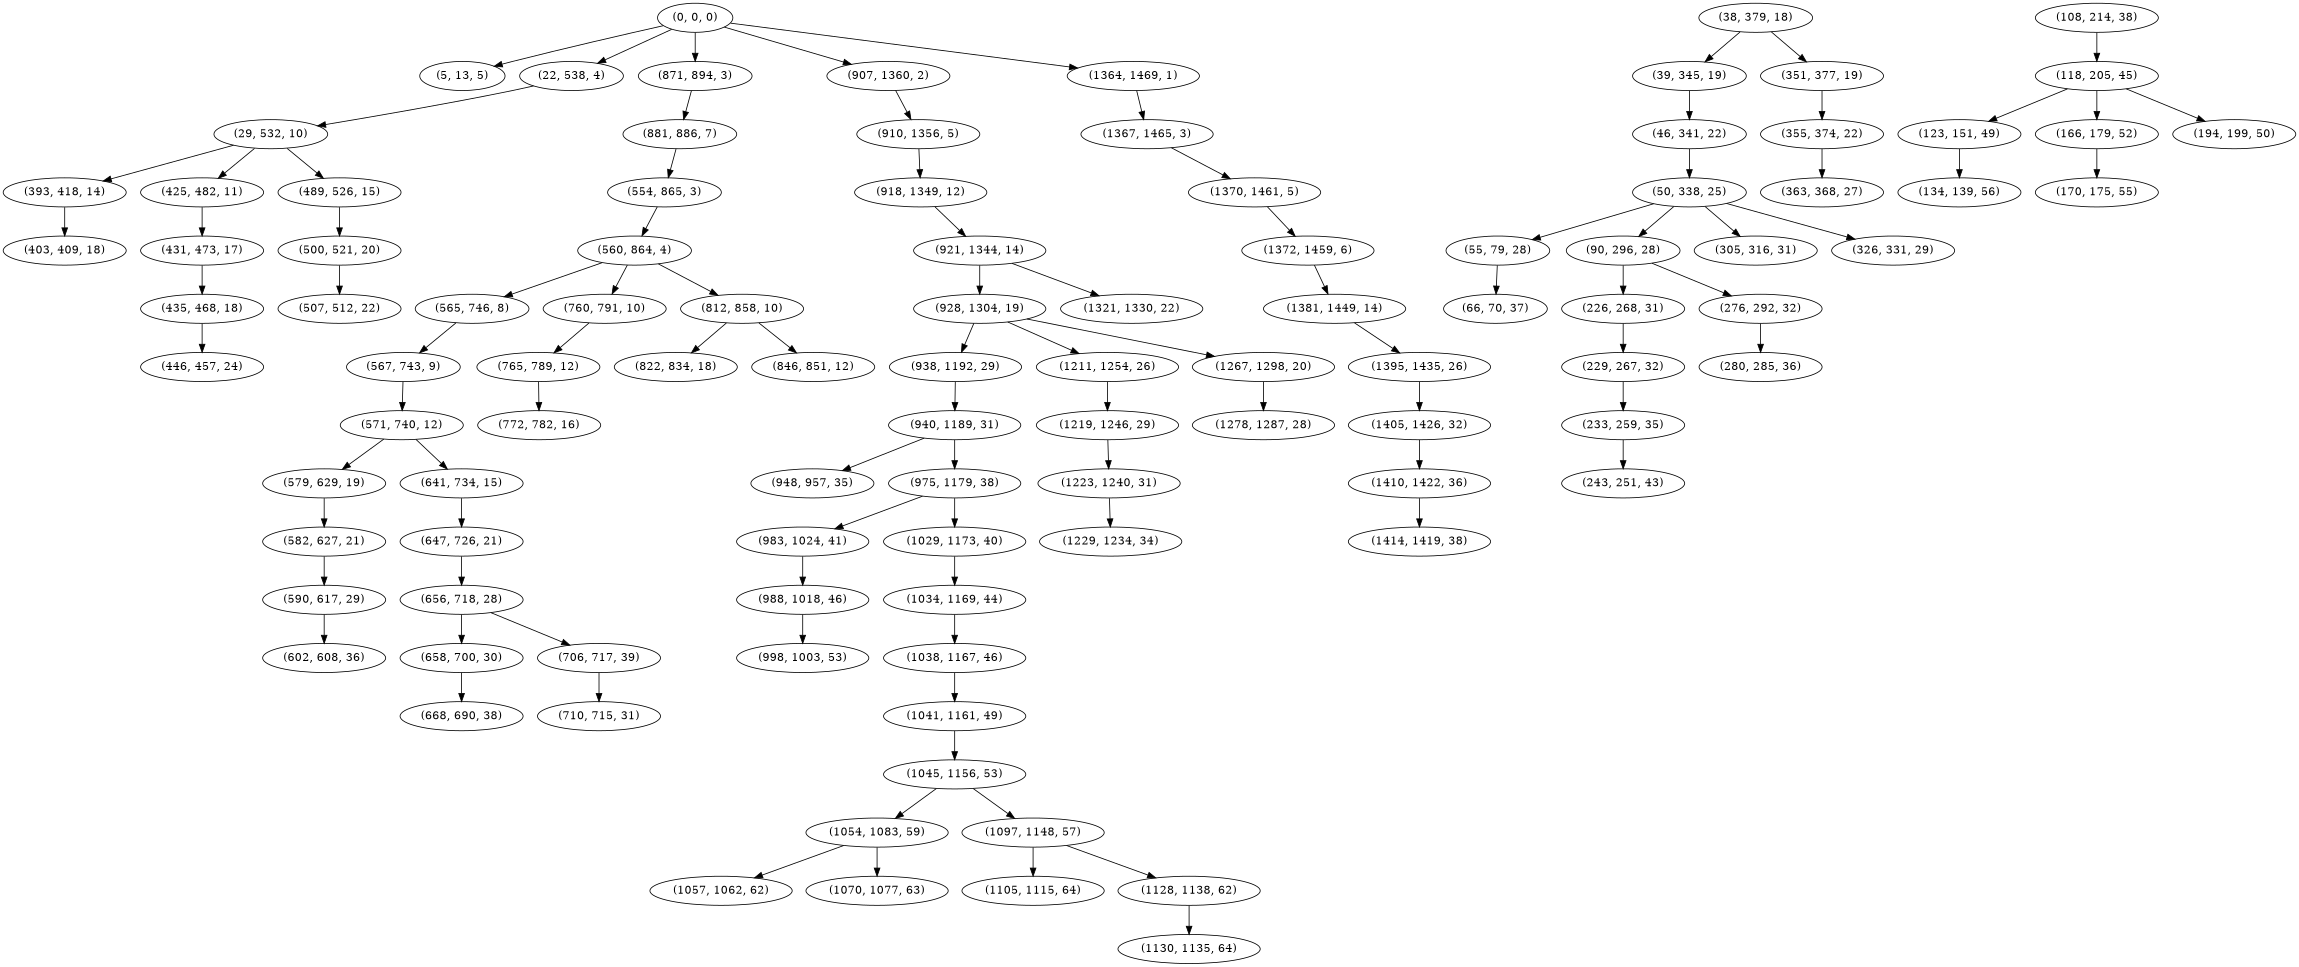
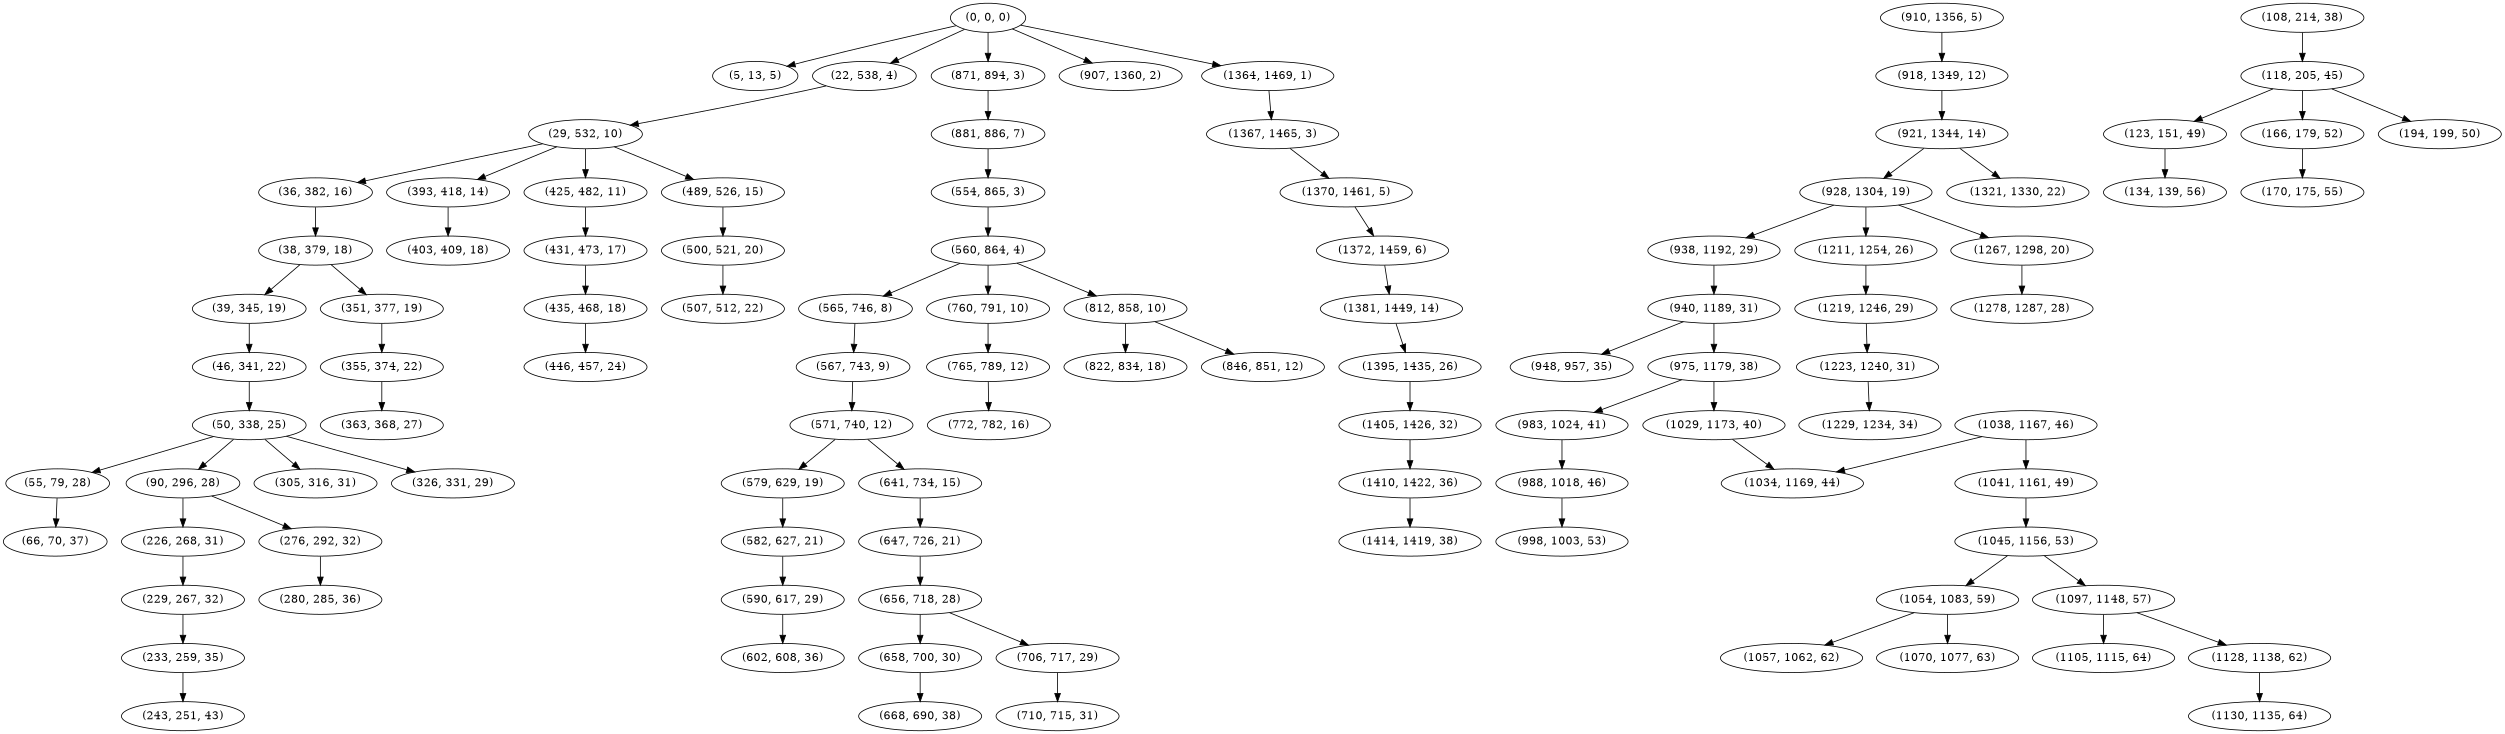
edge "(907, 1360, 2)" -> "(910, 1356, 5)": removed
node "(36, 382, 16)": added
edge "(1034, 1169, 44)" -> "(1038, 1167, 46)": reversed
node "(706, 717, 39)": label "(706, 717, 39)" -> "(706, 717, 29)"
